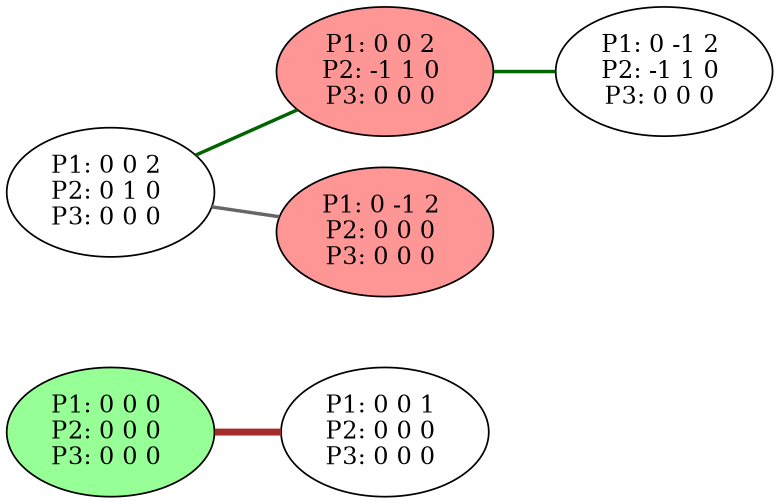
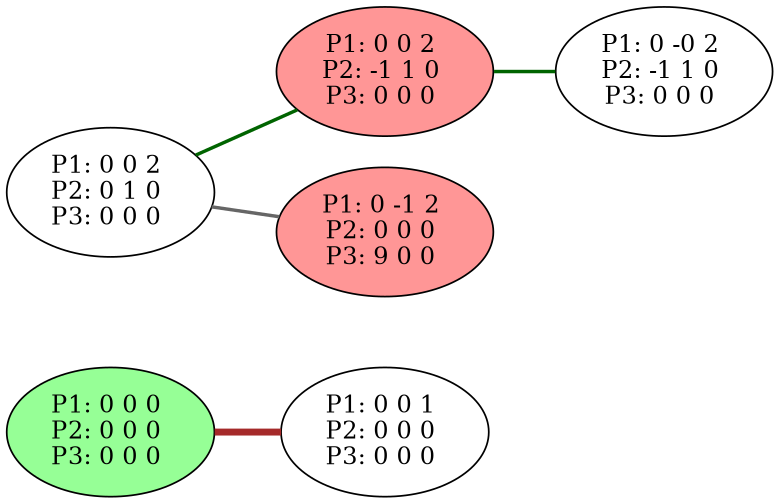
node "P1: 0 -1 2 P2: -1 1 0 P3: 0 0 0": label "P1: 0 -1 2 P2: -1 1 0 P3: 0 0 0" -> "P1: 0 -0 2 P2: -1 1 0 P3: 0 0 0"
node "P1: 0 -1 2 P2: 0 0 0 P3: 0 0 0": label "P1: 0 -1 2 P2: 0 0 0 P3: 0 0 0" -> "P1: 0 -1 2 P2: 0 0 0 P3: 9 0 0"
